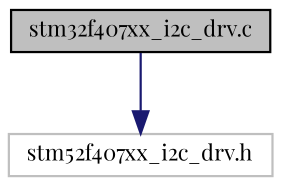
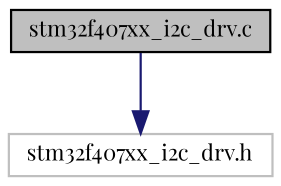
node "stm52f407xx_i2c_drv.h": label "stm52f407xx_i2c_drv.h" -> "stm32f407xx_i2c_drv.h"
